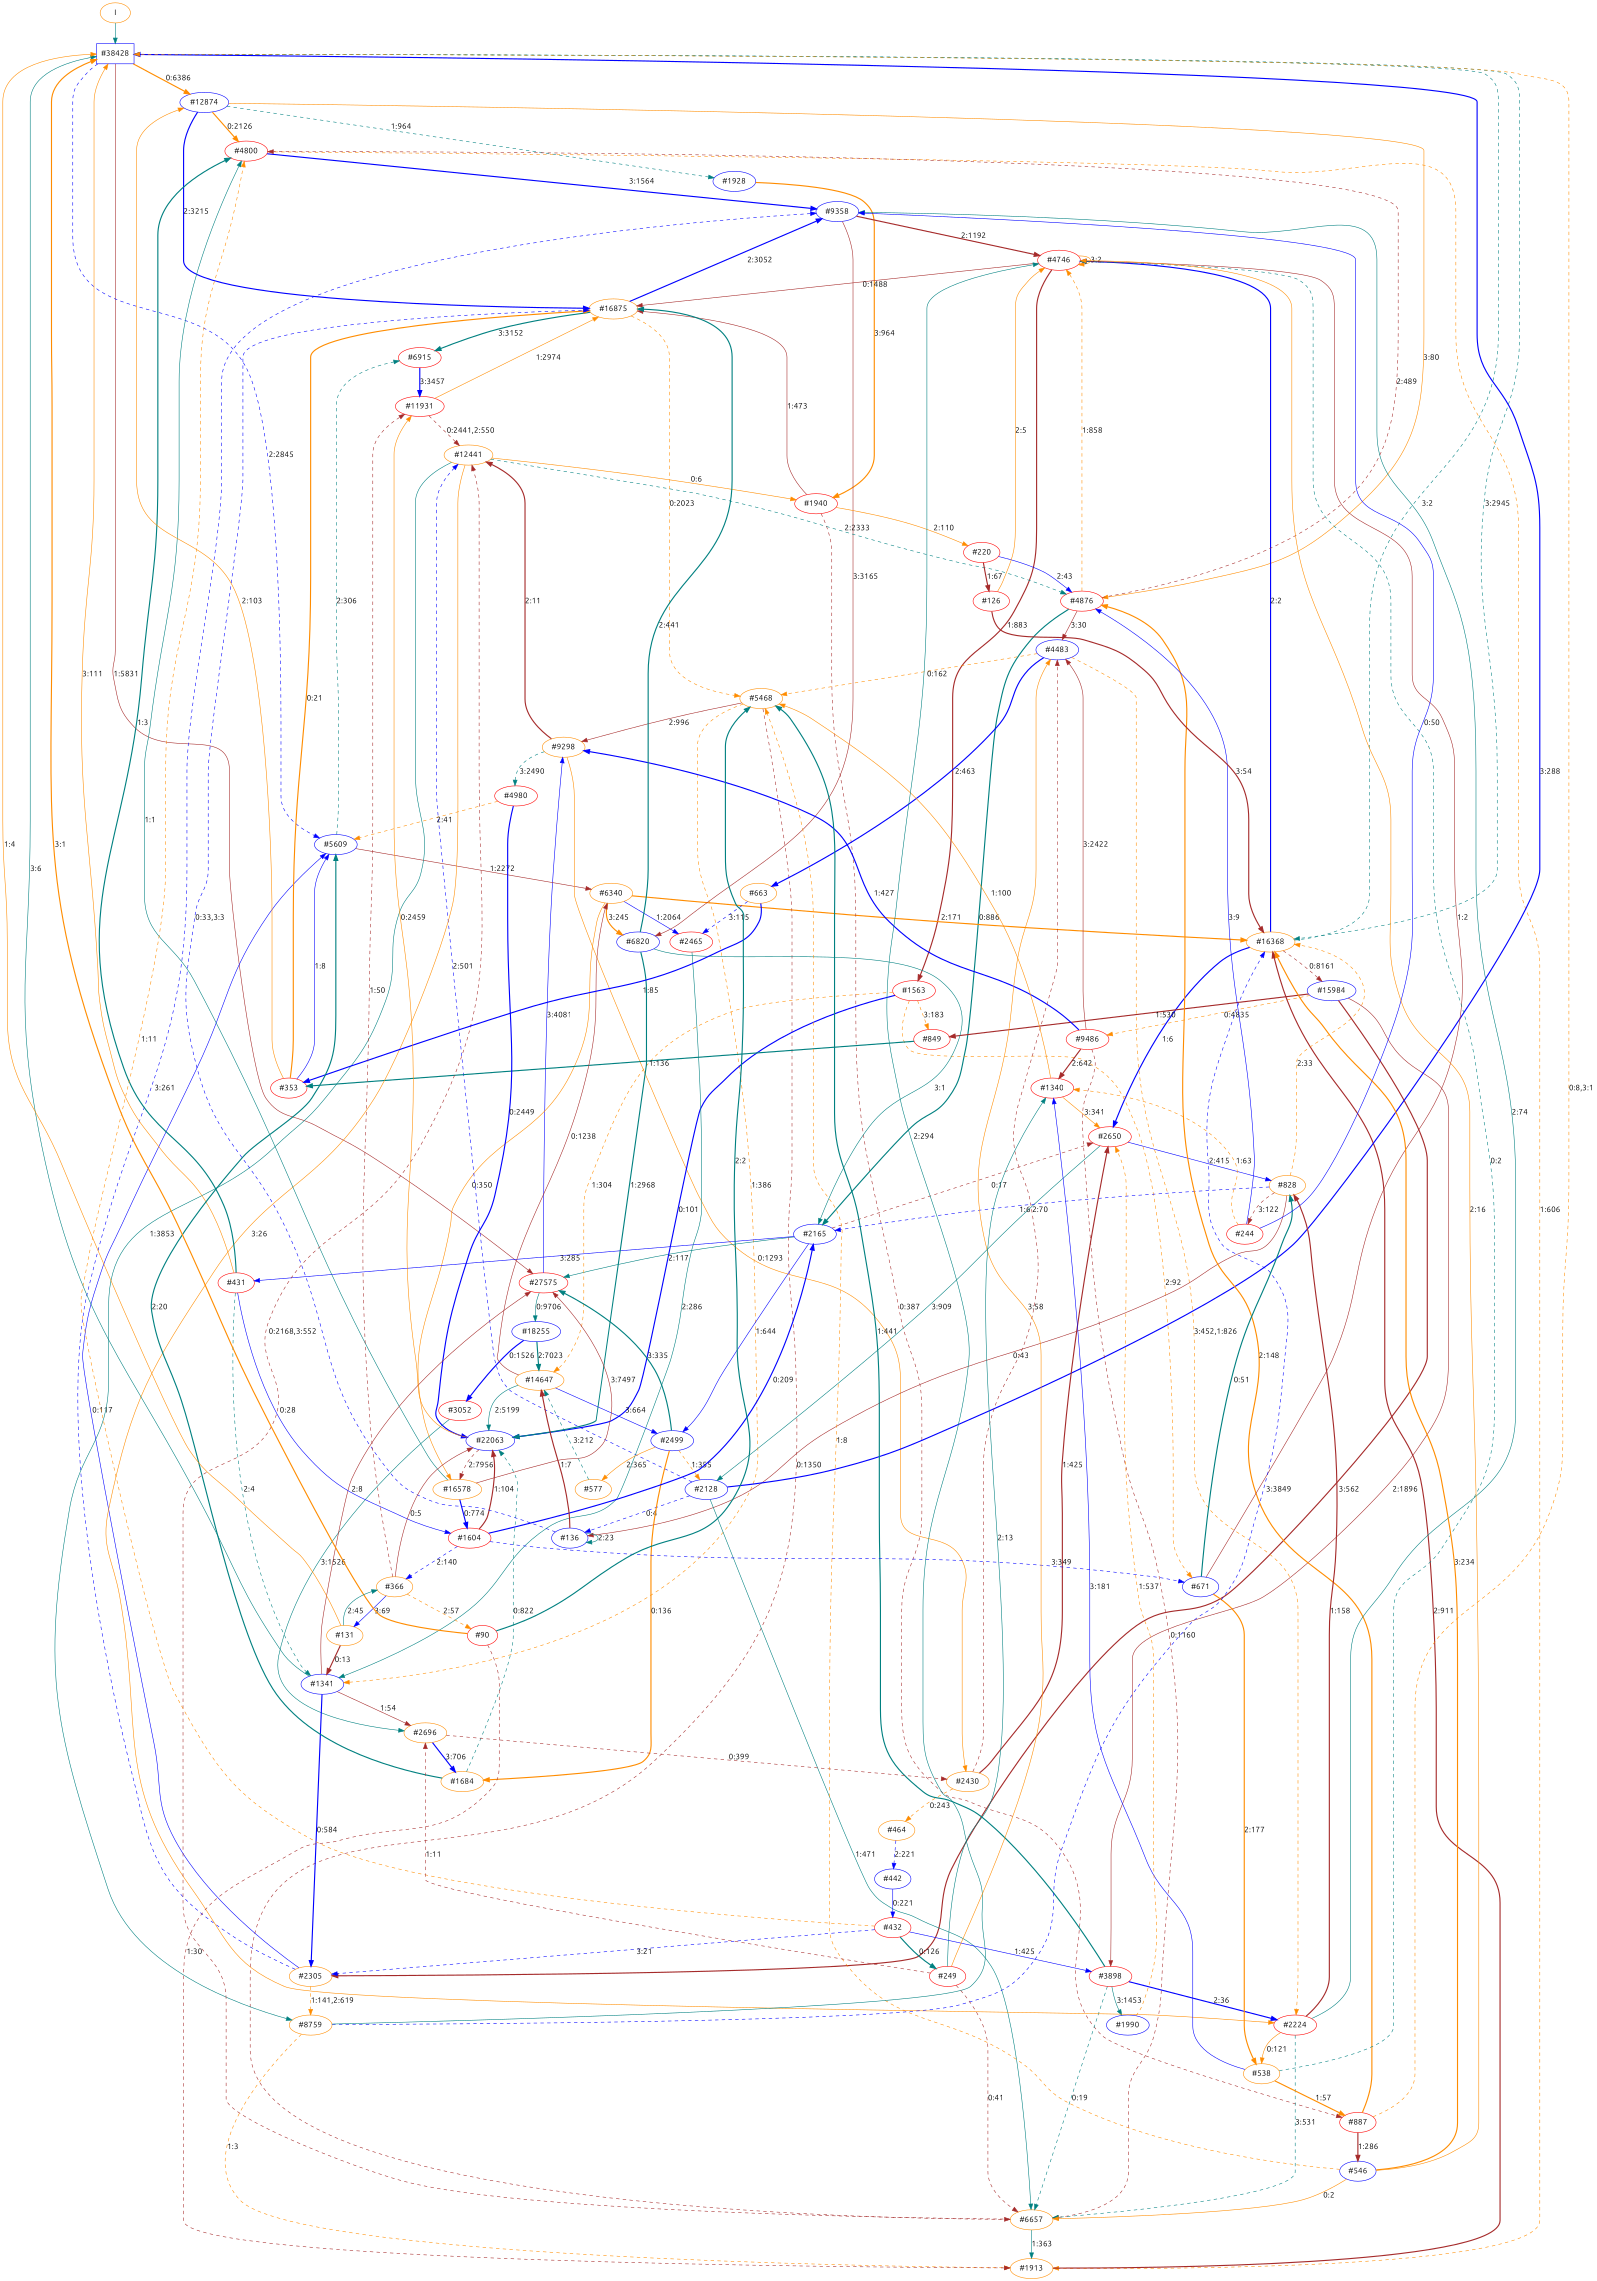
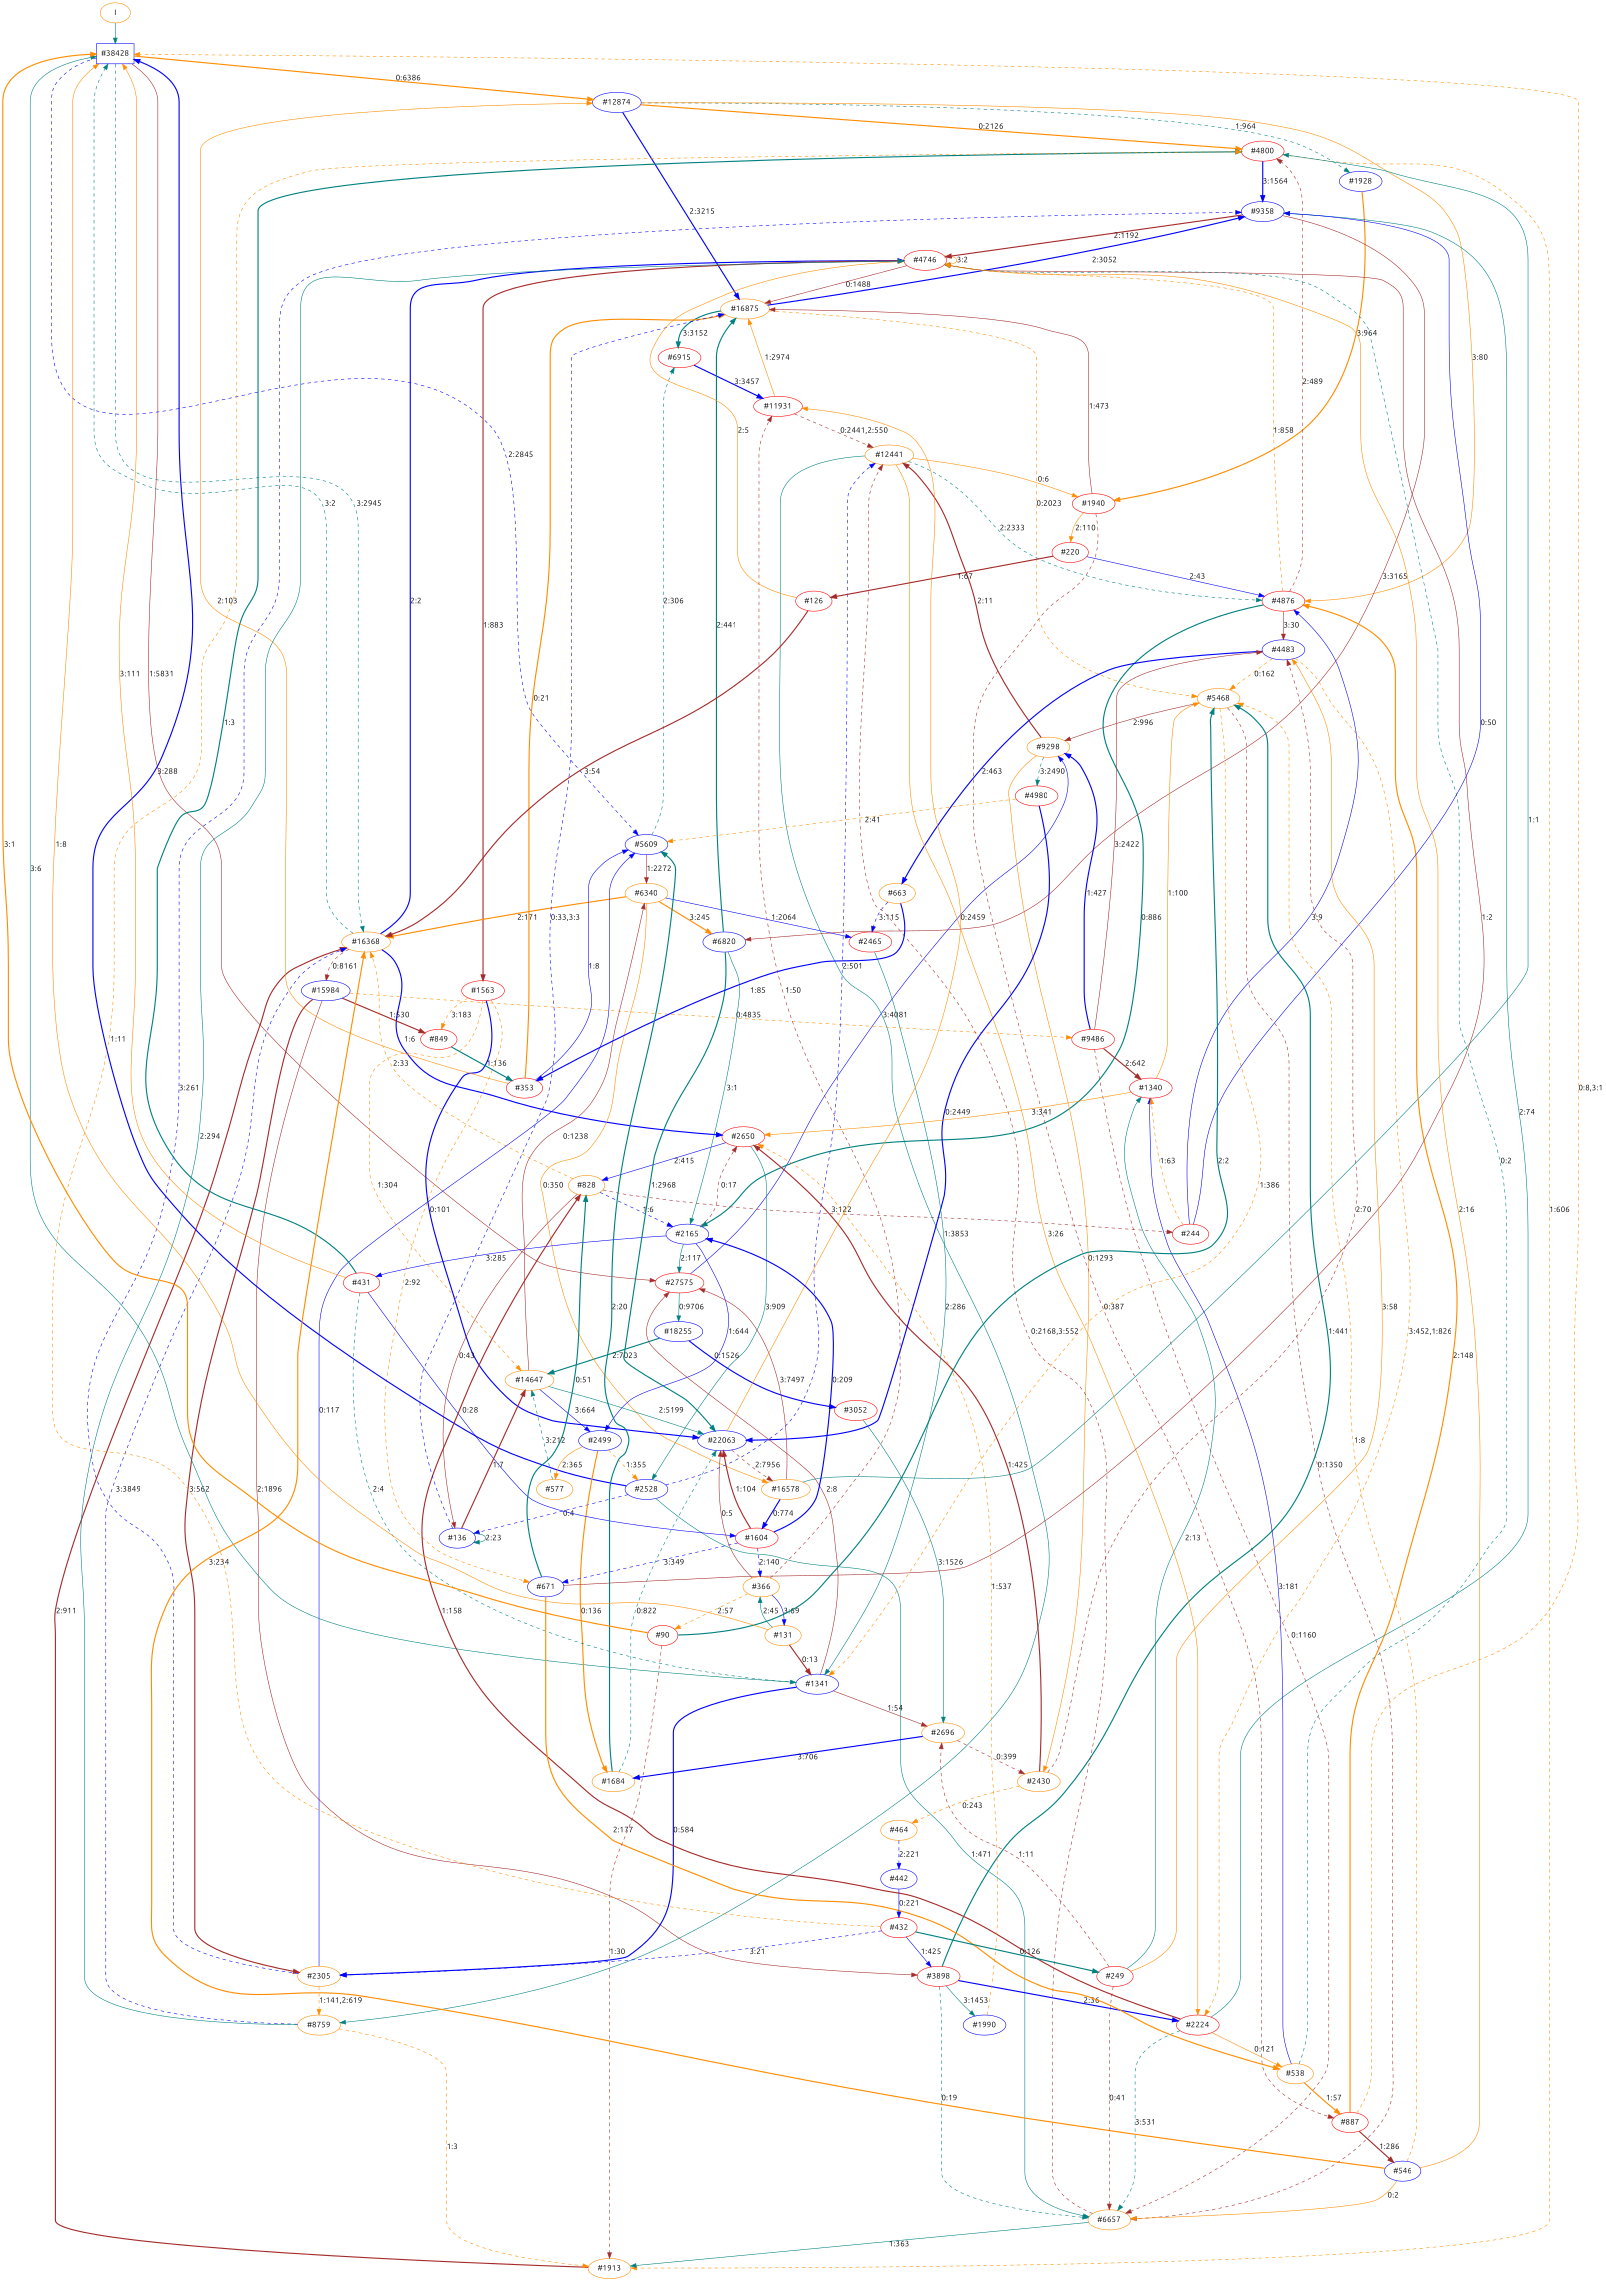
edge "#131" -> "#38428": label "1:4" -> "1:8"
edge "#2499" -> "#27575": removed, label "3:335"
node "#2128": label "#2128" -> "#2528"
